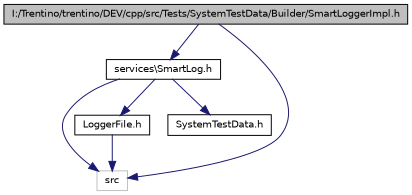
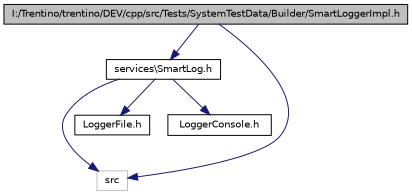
node "SystemTestData.h": label "SystemTestData.h" -> "LoggerConsole.h"
edge "LoggerFile.h" -> "src": removed
